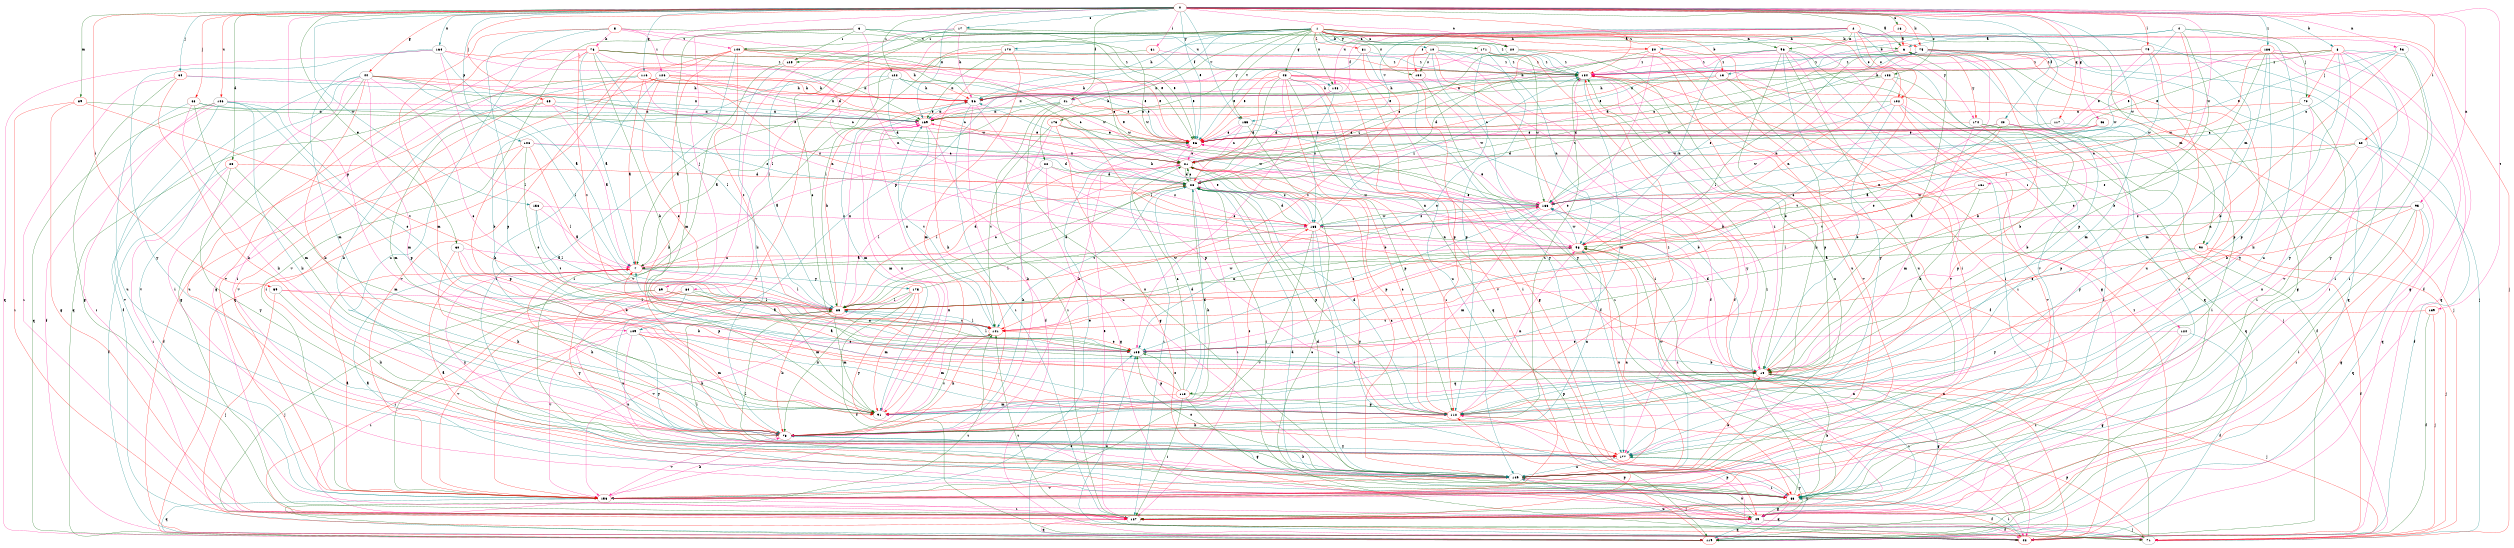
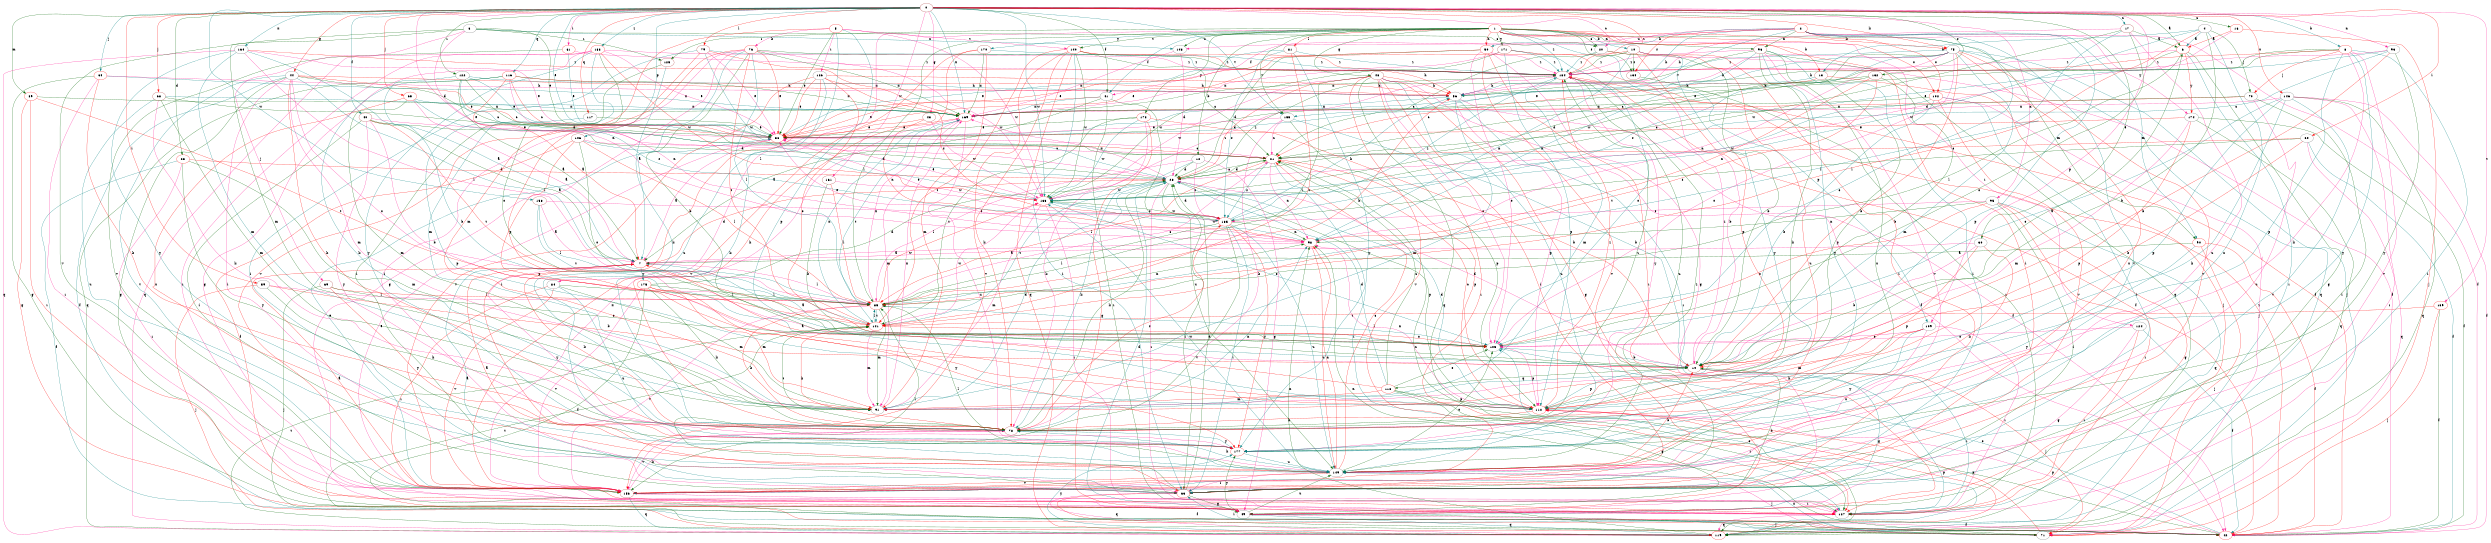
edge "148" -> "135": now "81" -> "135"
node "22": label "22" -> "12"
